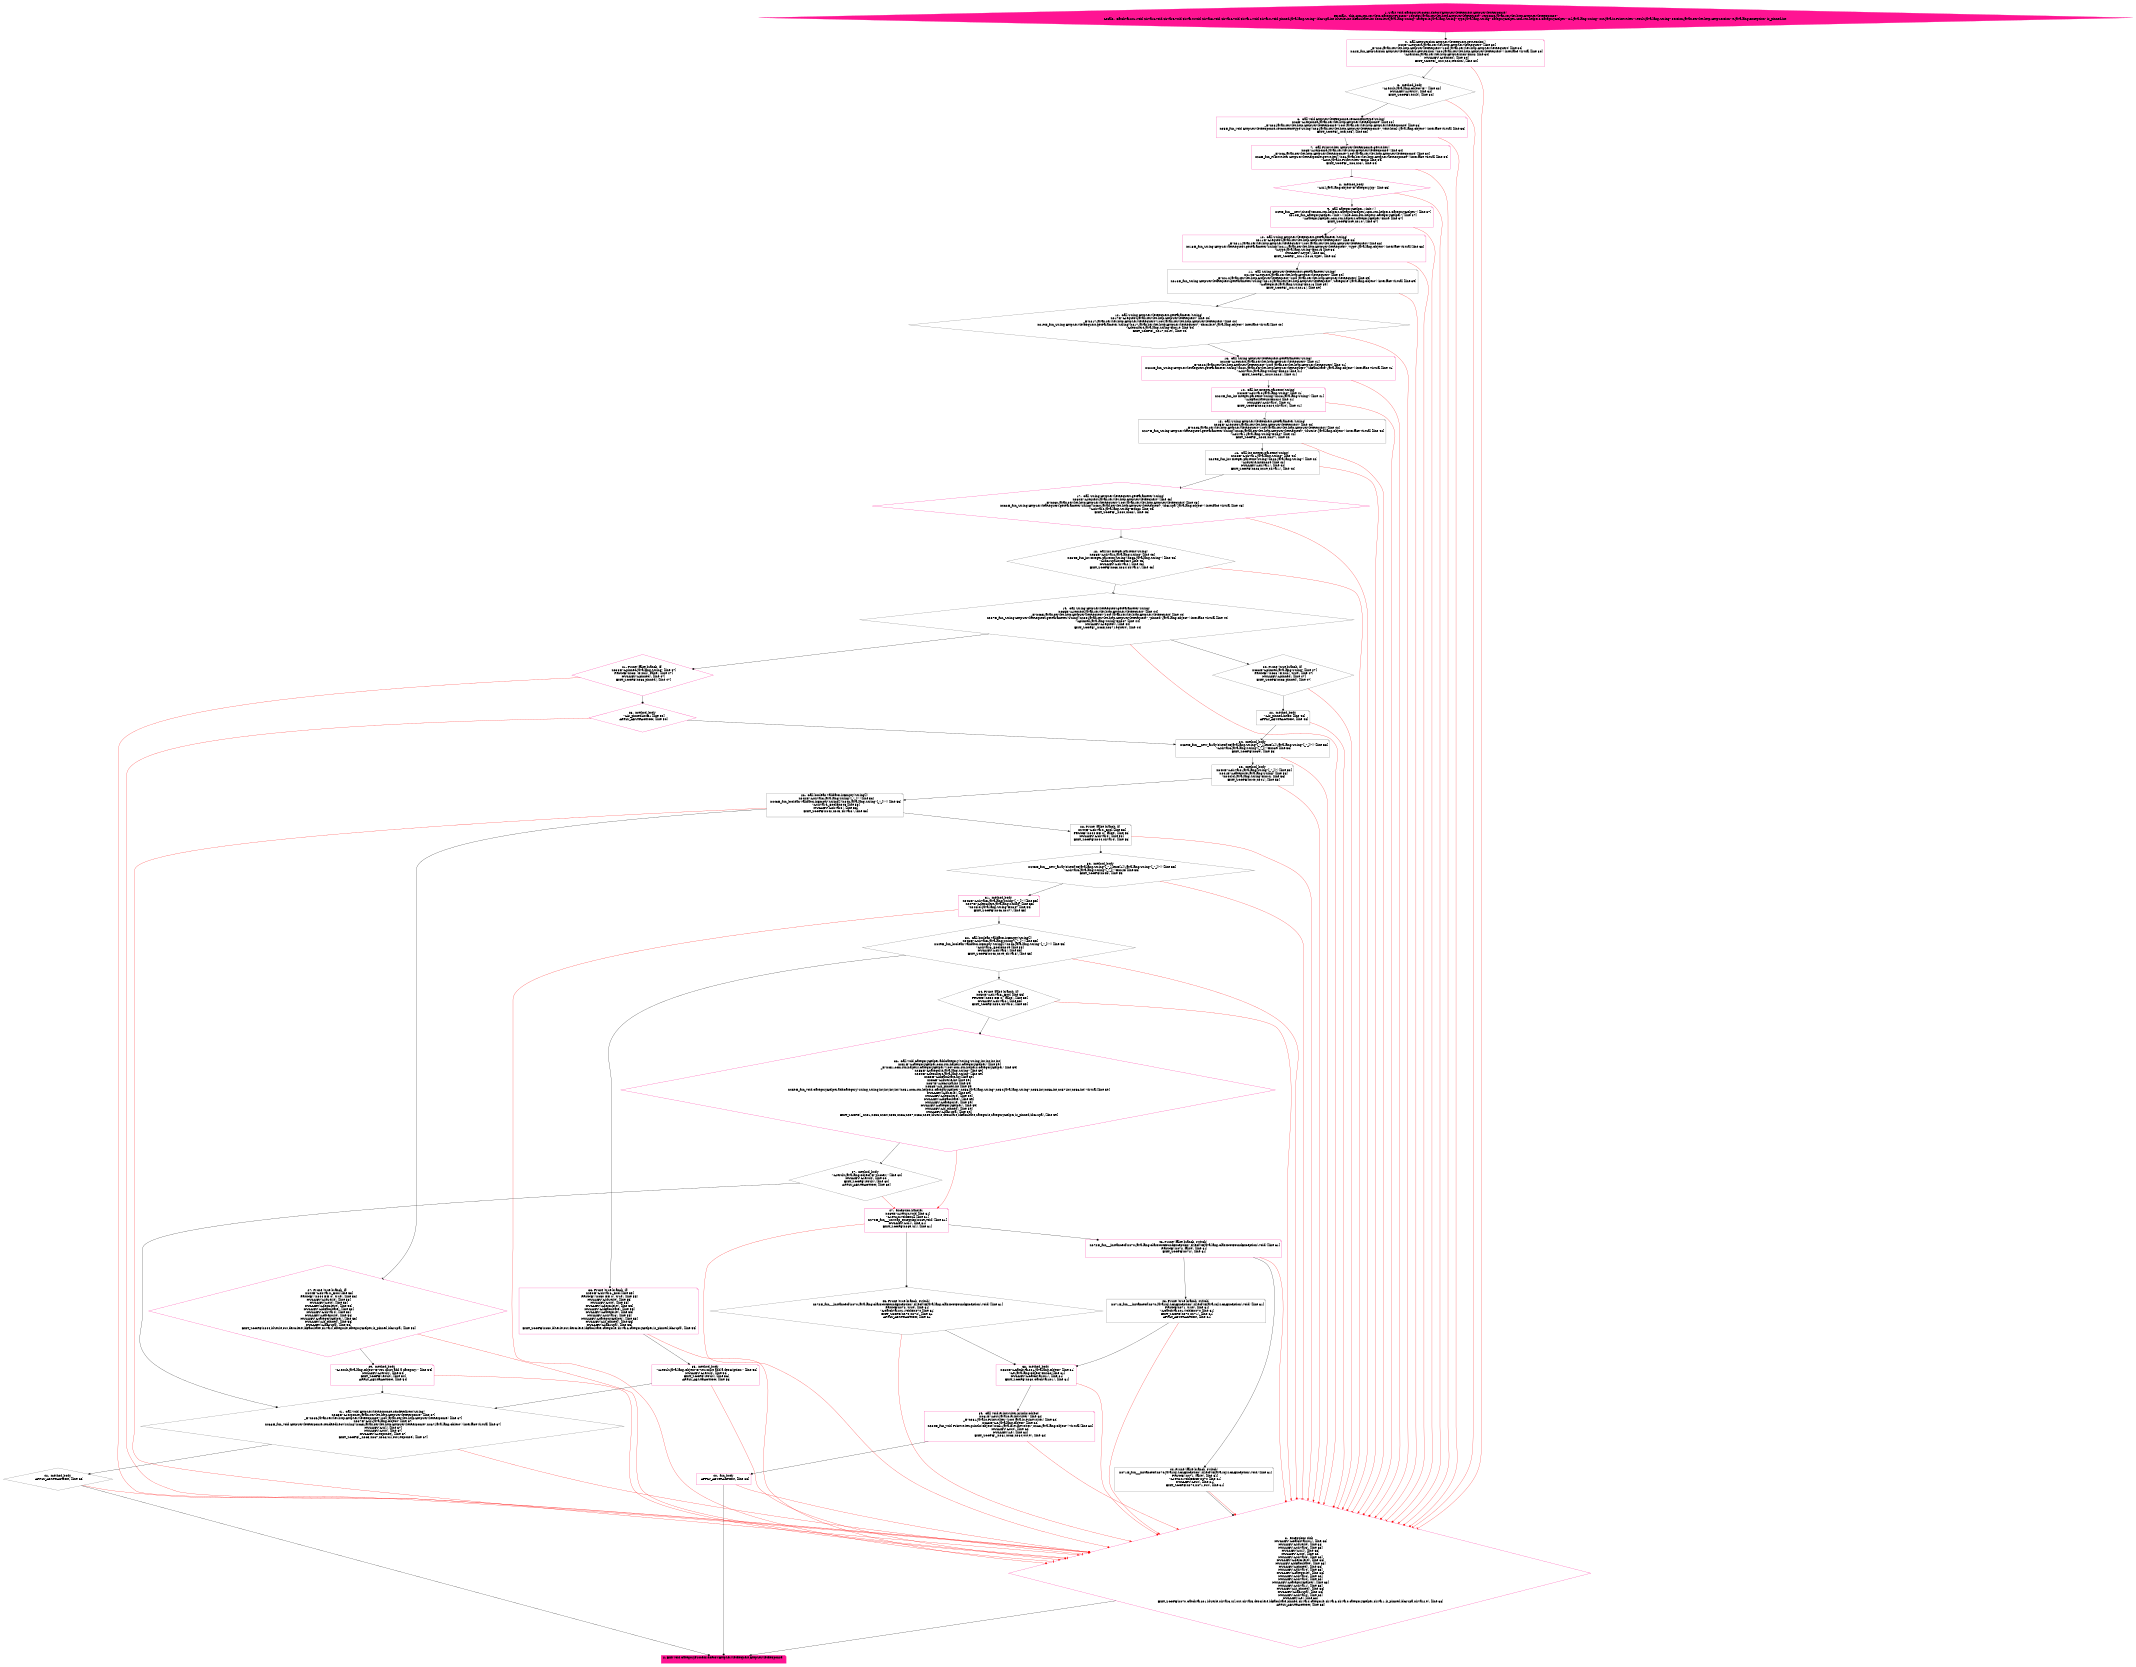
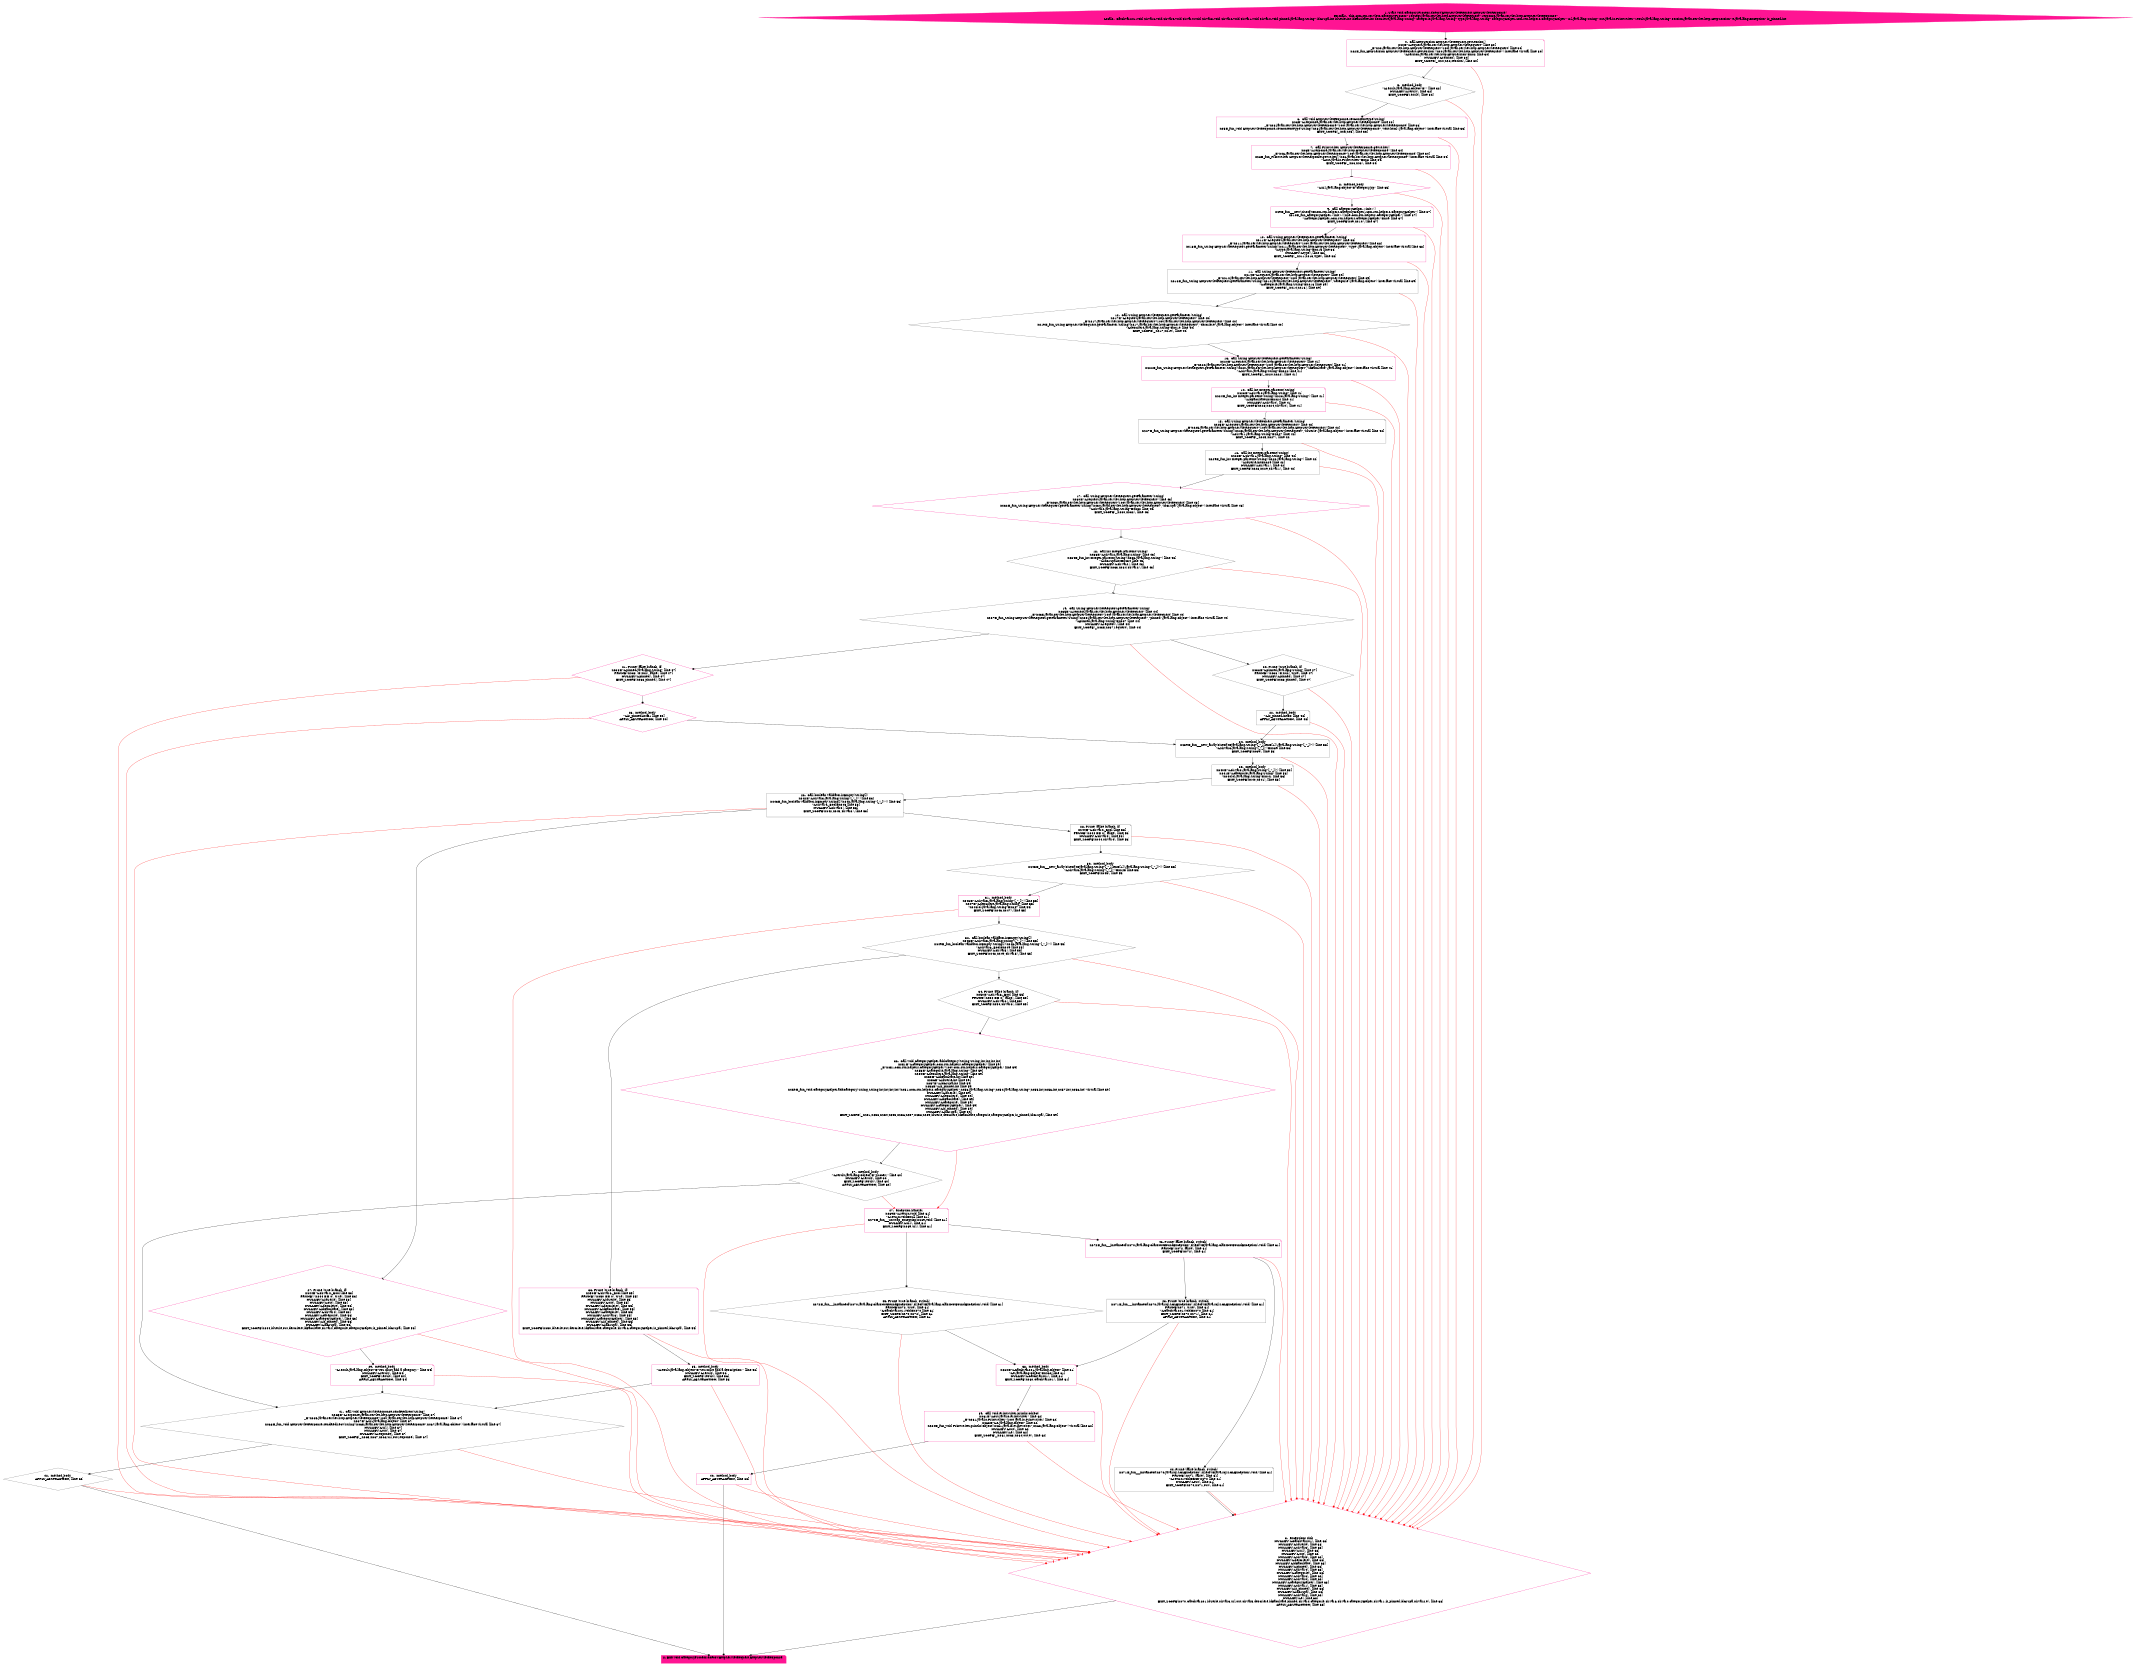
node "40:  fun_body APPLY_ABSTRACTION; [line 63]": label "40:  fun_body APPLY_ABSTRACTION; [line 63]" -> "40:  method_body APPLY_ABSTRACTION; [line 63]"
